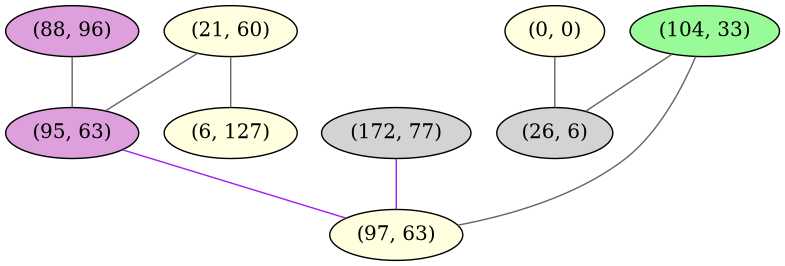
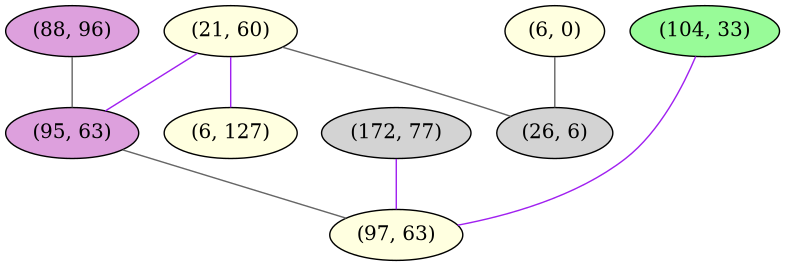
node "(0, 0)": label "(0, 0)" -> "(6, 0)"
edge "(21, 60)" -- "(95, 63)": color gray40 -> purple
edge "(21, 60)" -- "(6, 127)": color gray40 -> purple
edge "(104, 33)" -- "(26, 6)": now "(21, 60)" -- "(26, 6)"
edge "(104, 33)" -- "(97, 63)": color gray40 -> purple
edge "(95, 63)" -- "(97, 63)": color purple -> gray40
